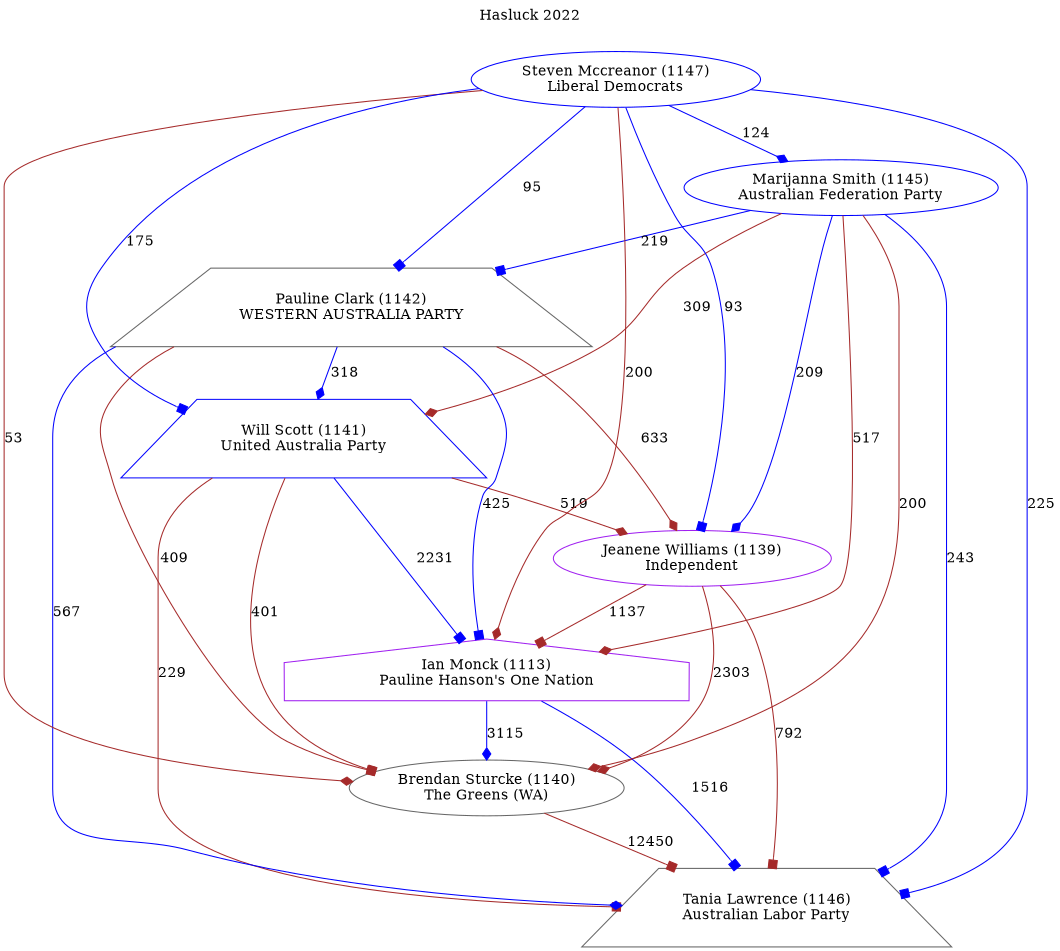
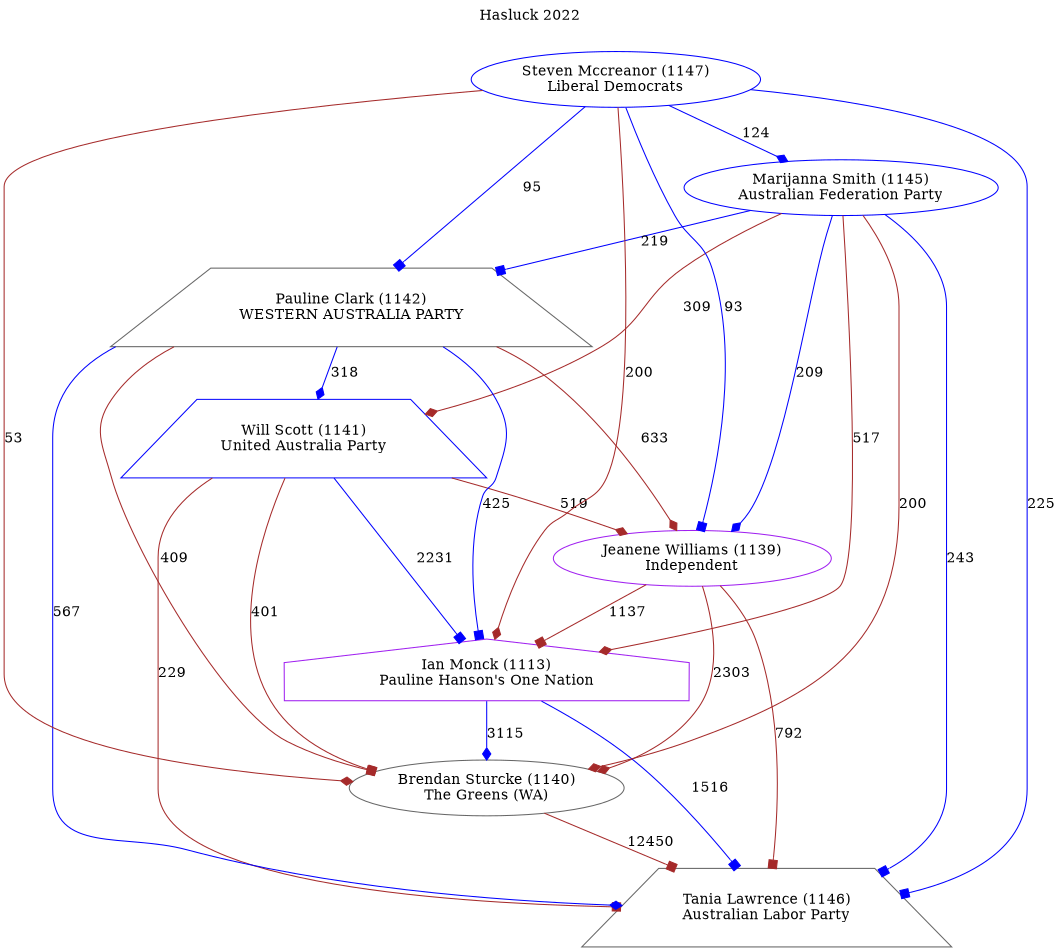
edge "Steven Mccreanor (1147) Liberal Democrats" -> "Will Scott (1141) United Australia Party": removed, label "175"
